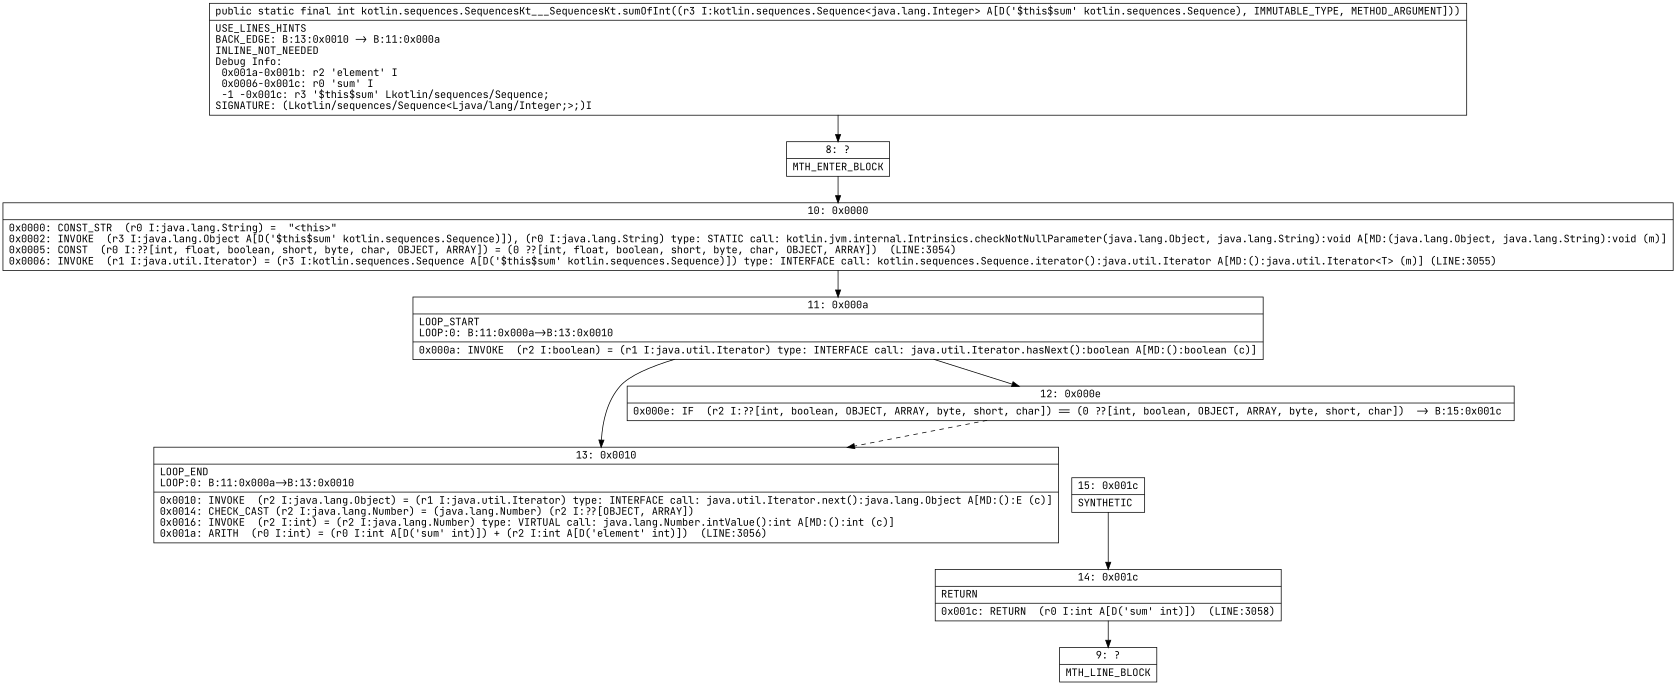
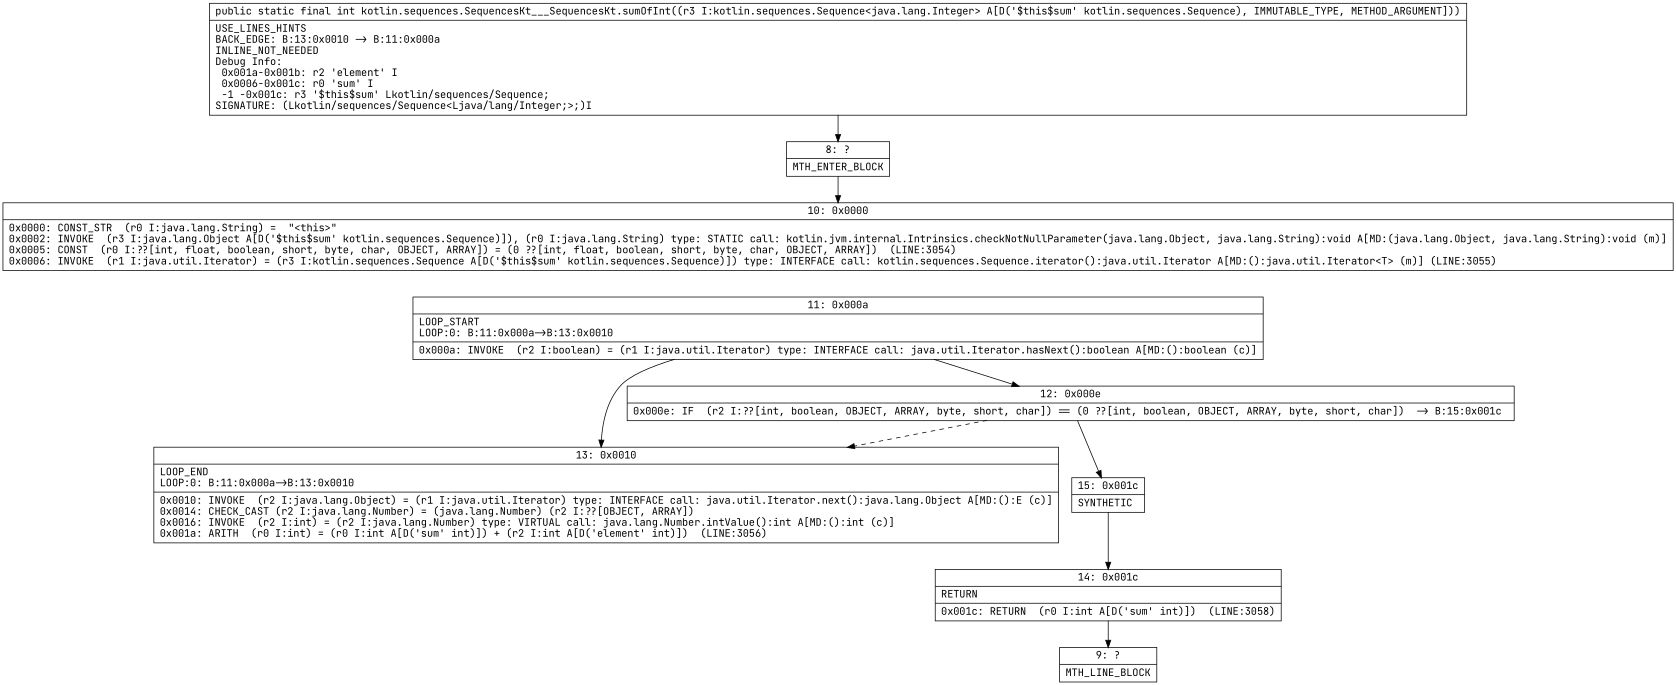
edge "10: 0x0000" -> "11: 0x000a": removed
edge "12: 0x000e" -> "15: 0x001c": added
